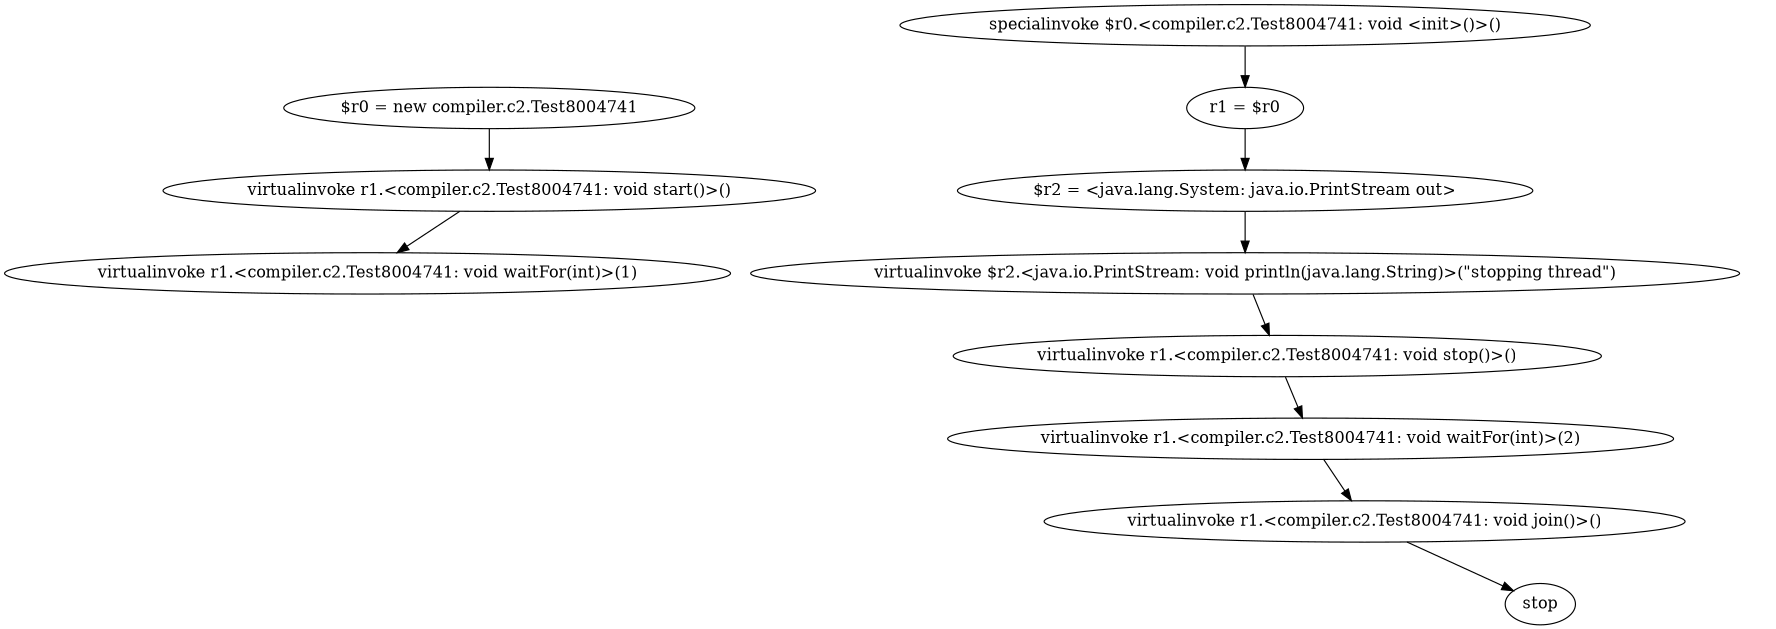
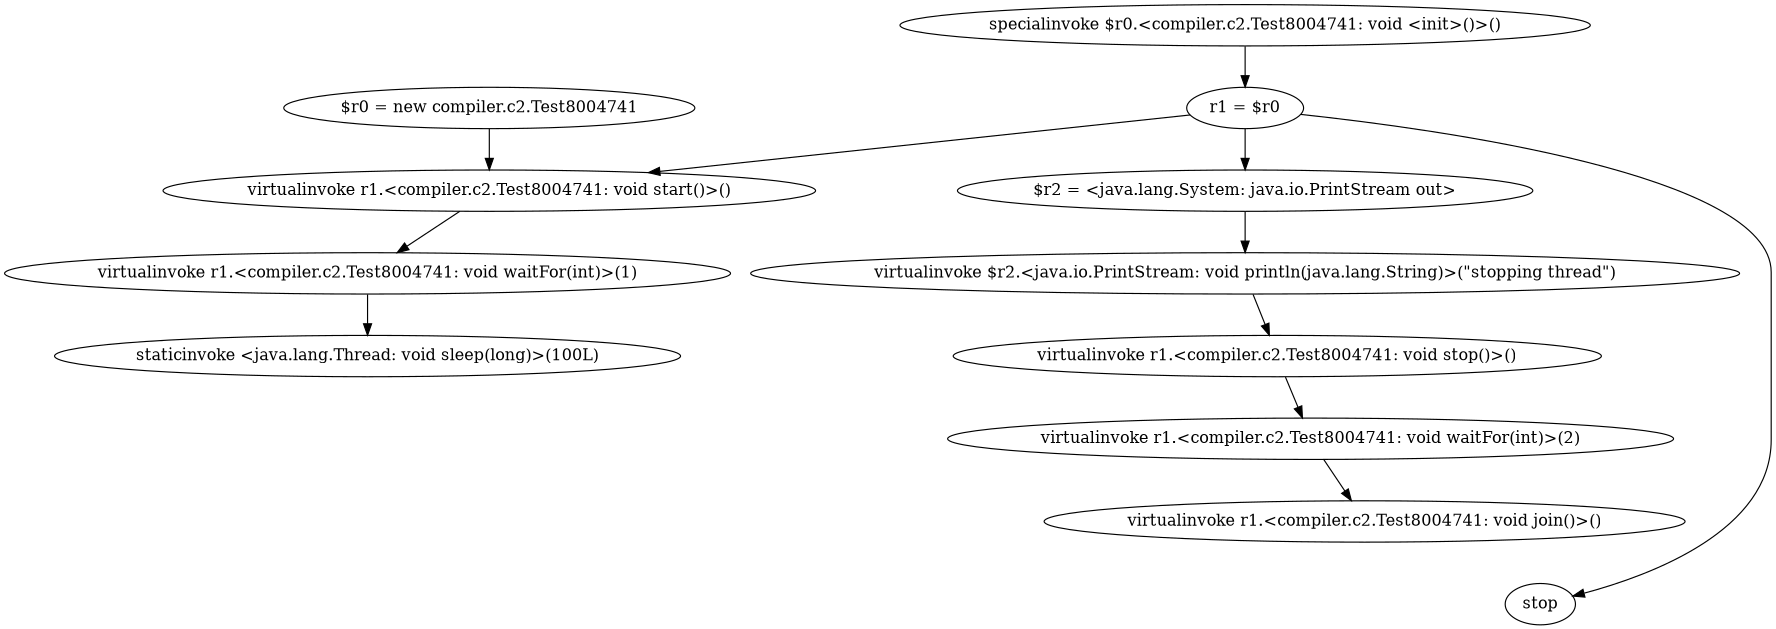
edge "r1 = $r0" -> "virtualinvoke r1.<compiler.c2.Test8004741: void start()>()": added
node "staticinvoke <java.lang.Thread: void sleep(long)>(100L)": added
edge "virtualinvoke r1.<compiler.c2.Test8004741: void join()>()" -> "stop": now "r1 = $r0" -> "stop"
